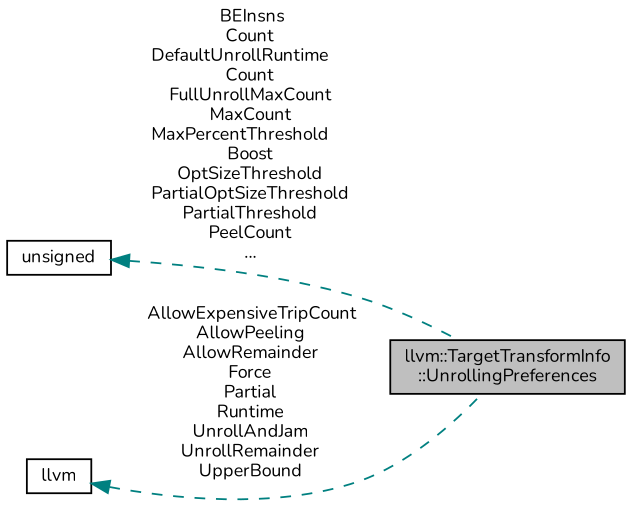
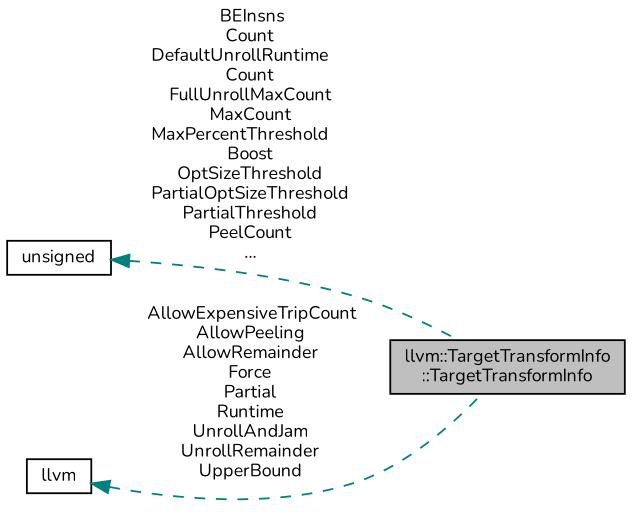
node "llvm::TargetTransformInfo ::UnrollingPreferences": label "llvm::TargetTransformInfo ::UnrollingPreferences" -> "llvm::TargetTransformInfo ::TargetTransformInfo"
